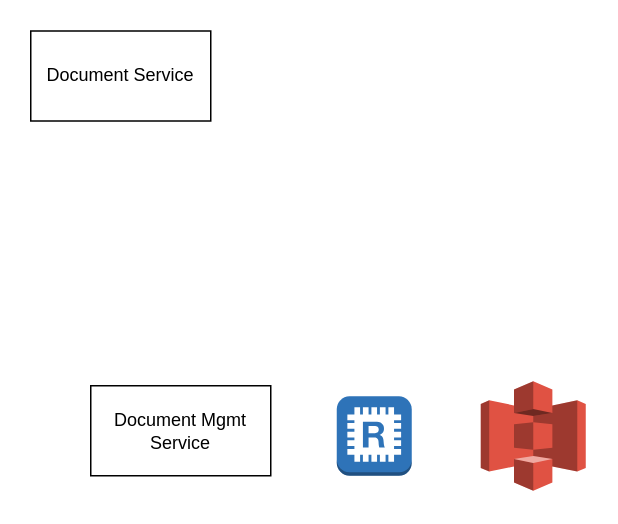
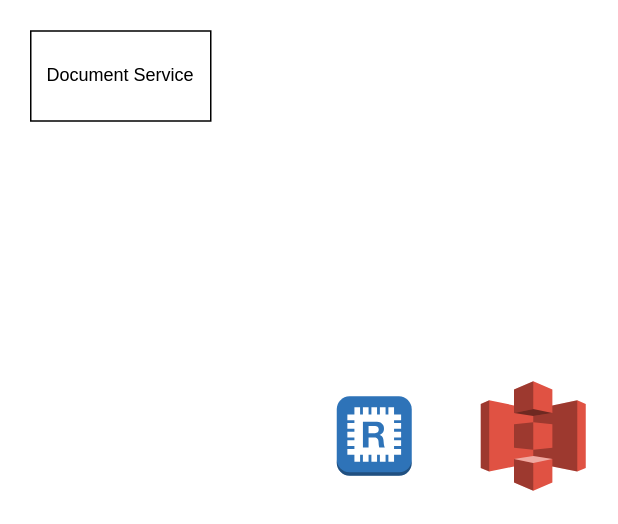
node "Document Mgmt Service": removed
